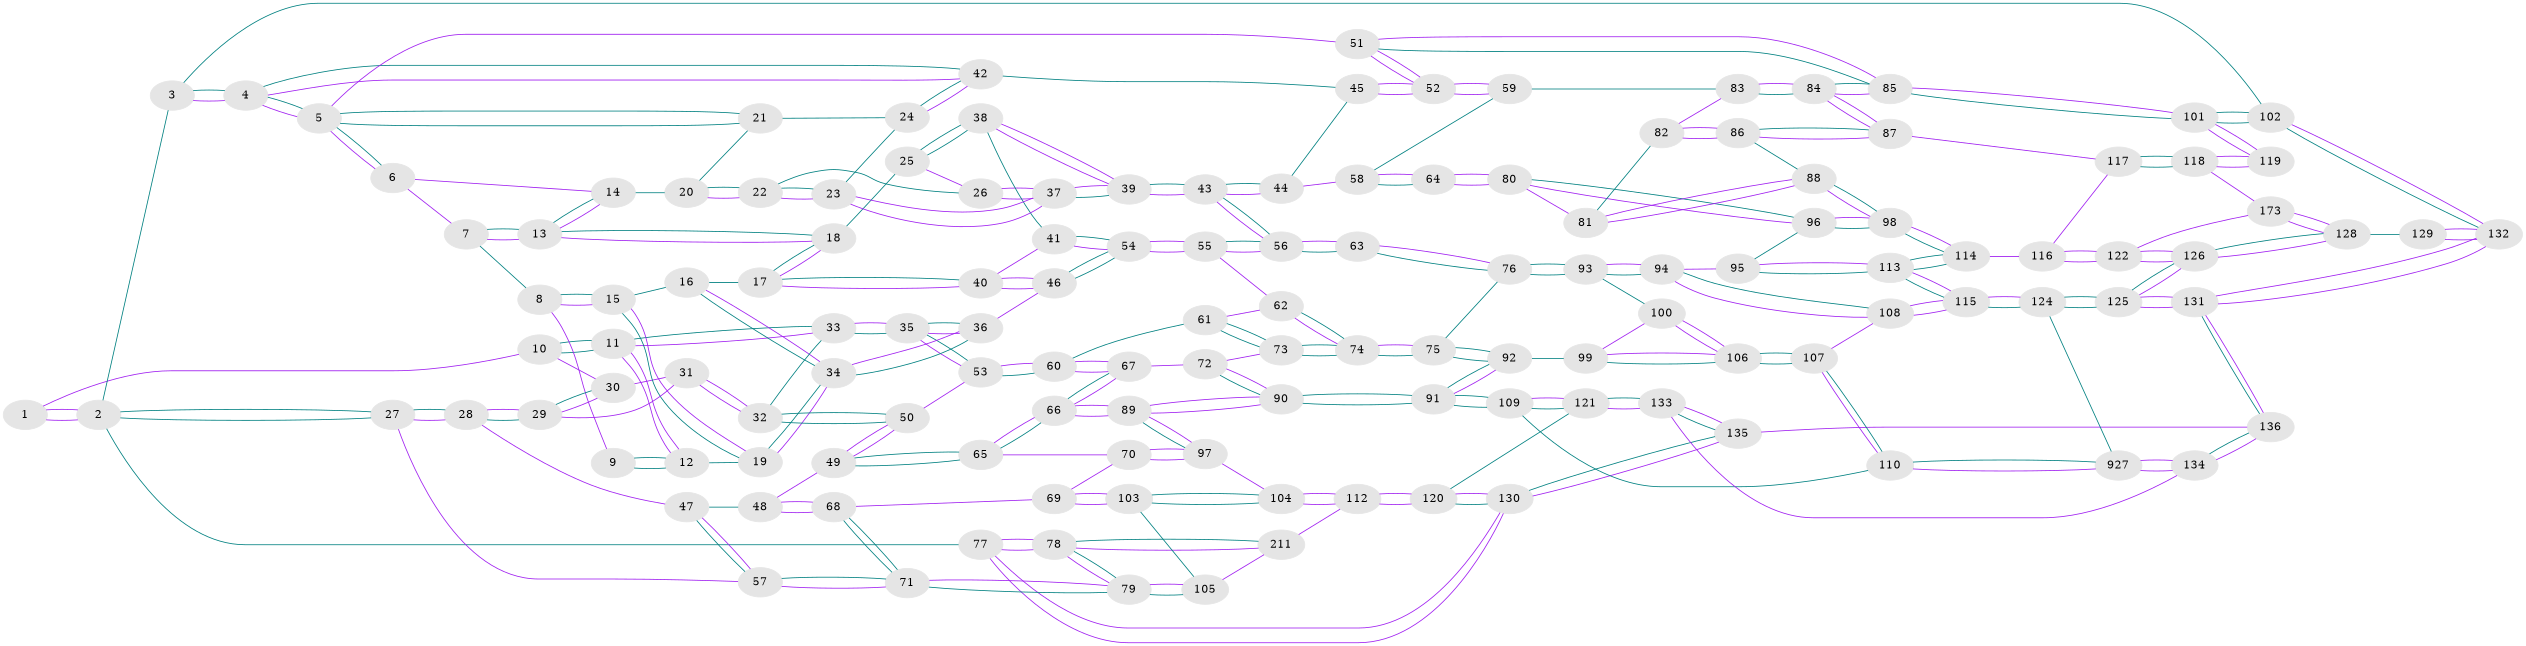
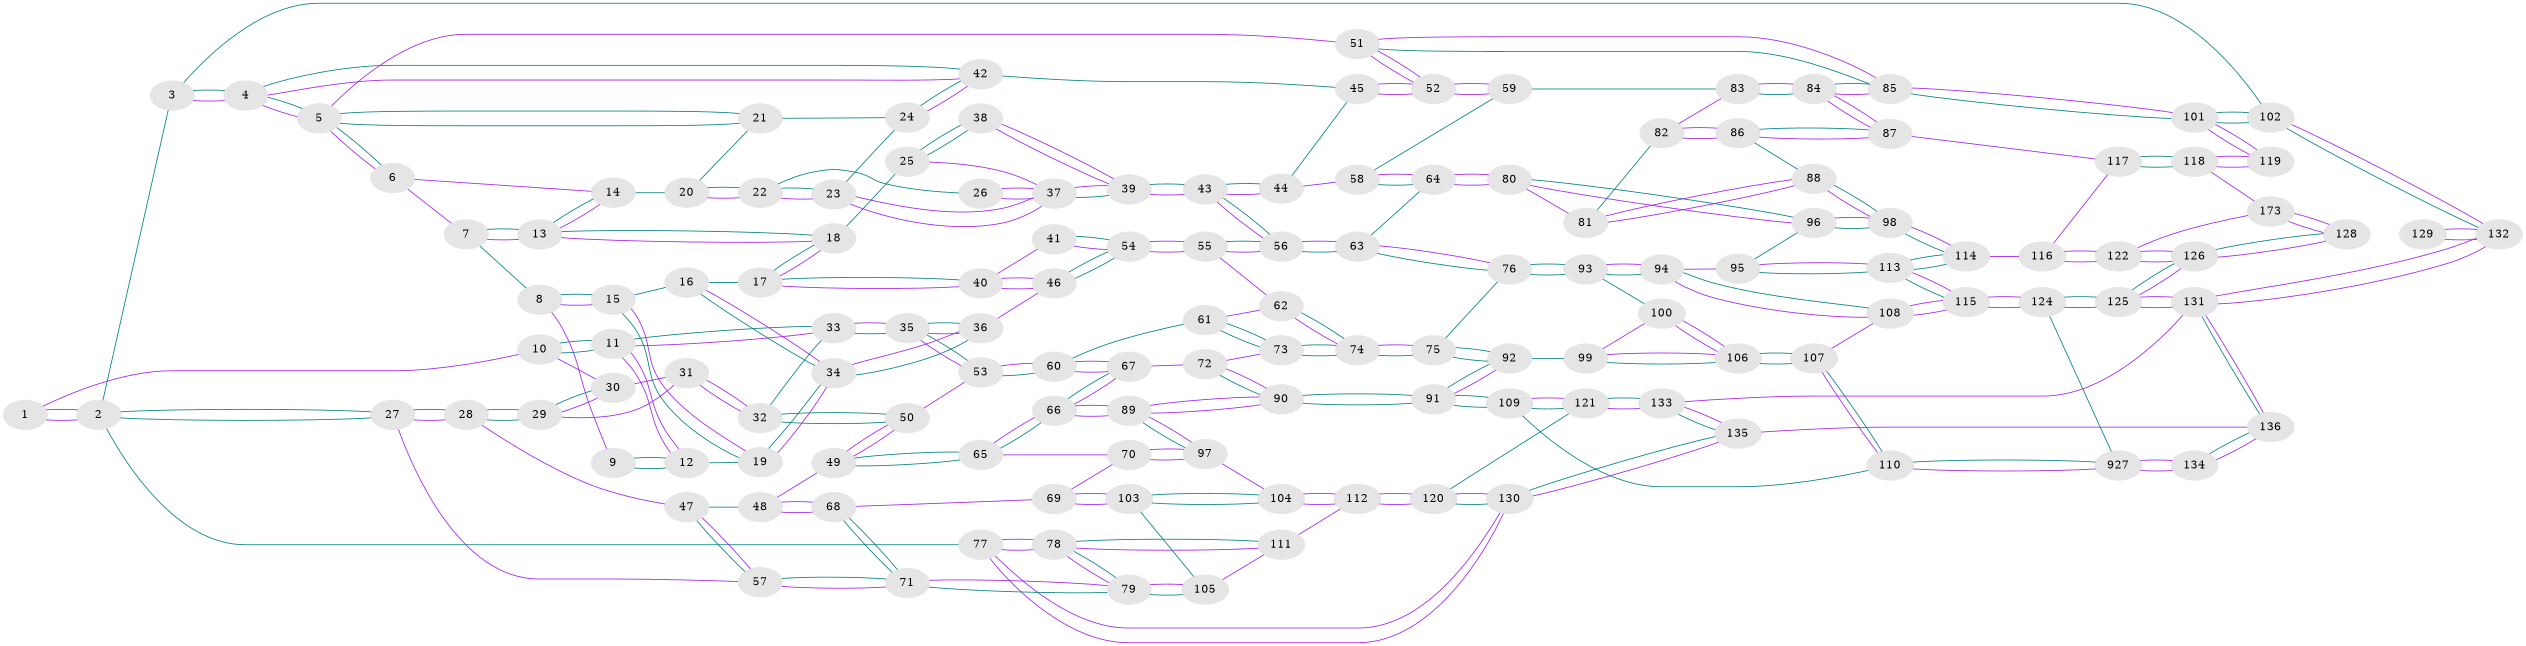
edge "25" -- "26": now "25" -- "37"
edge "38" -- "41": removed
edge "64" -- "63": added
edge "128" -- "129": removed
edge "133" -- "134": now "133" -- "131"
node "211": label "211" -> "111"
